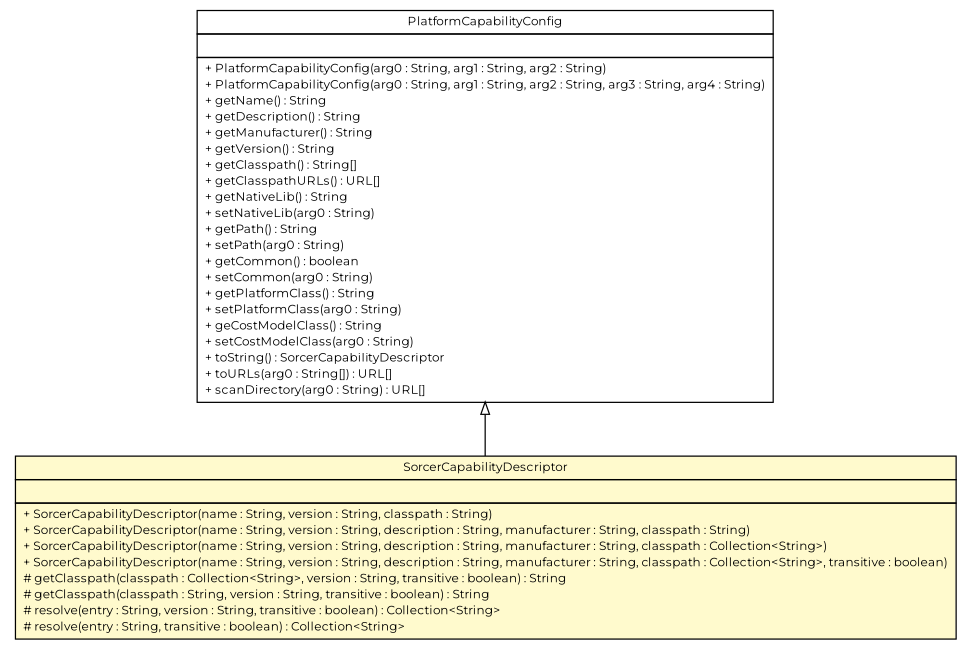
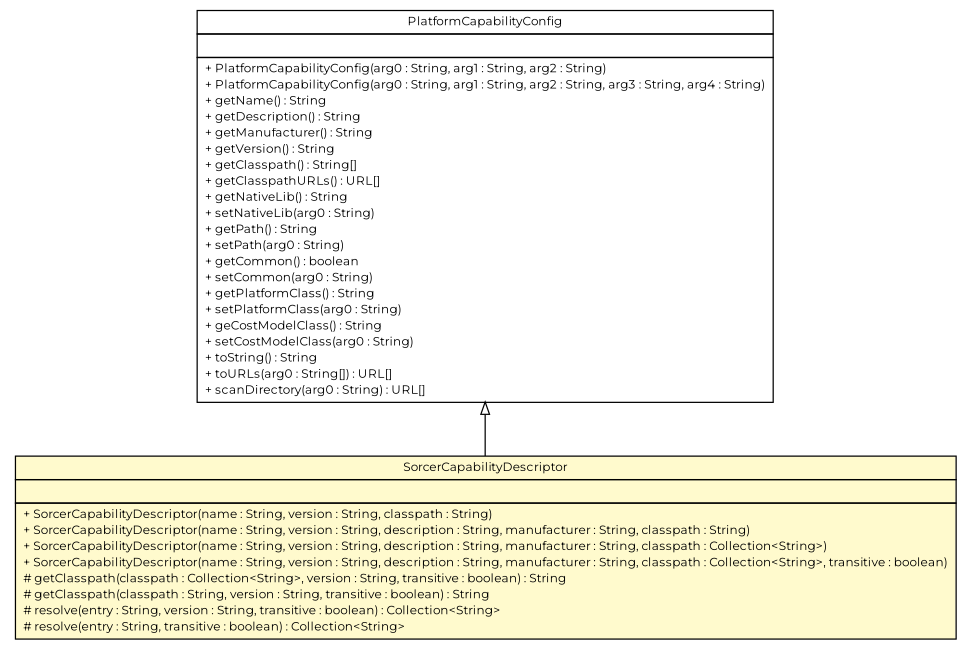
node "PlatformCapabilityConfig": text "+ toString() : SorcerCapabilityDescriptor" -> "+ toString() : String"
